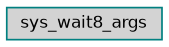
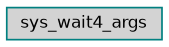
node "sys_wait8_args": label "sys_wait8_args" -> "sys_wait4_args"
